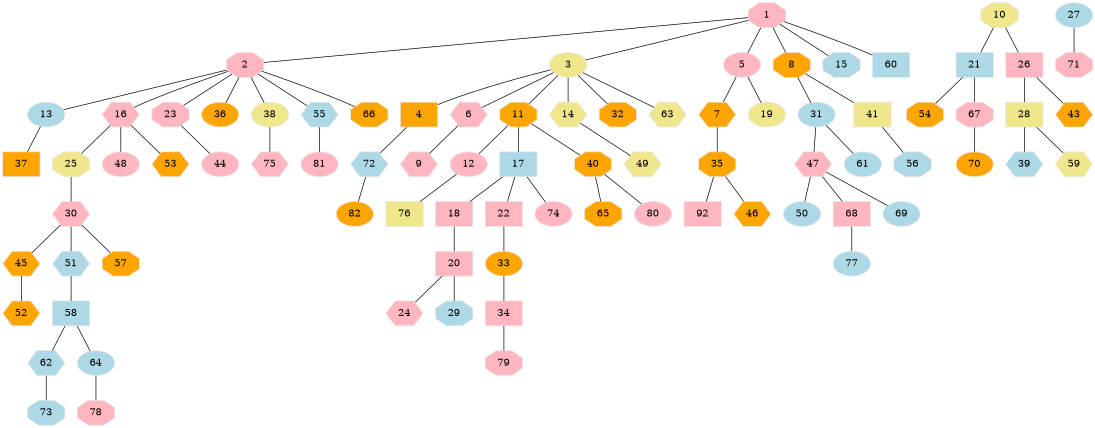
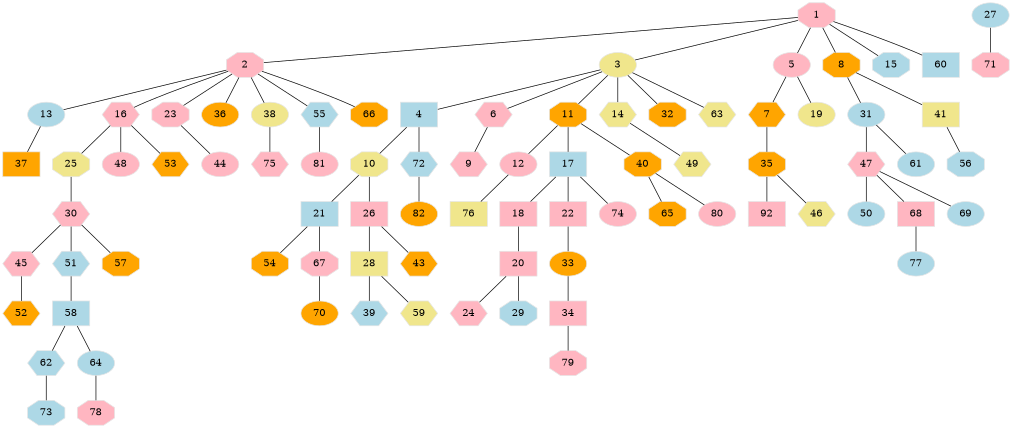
node "4": fillcolor orange -> lightblue
edge "4" -- "10": added
node "46": fillcolor orange -> khaki
node "45": fillcolor orange -> lightpink
